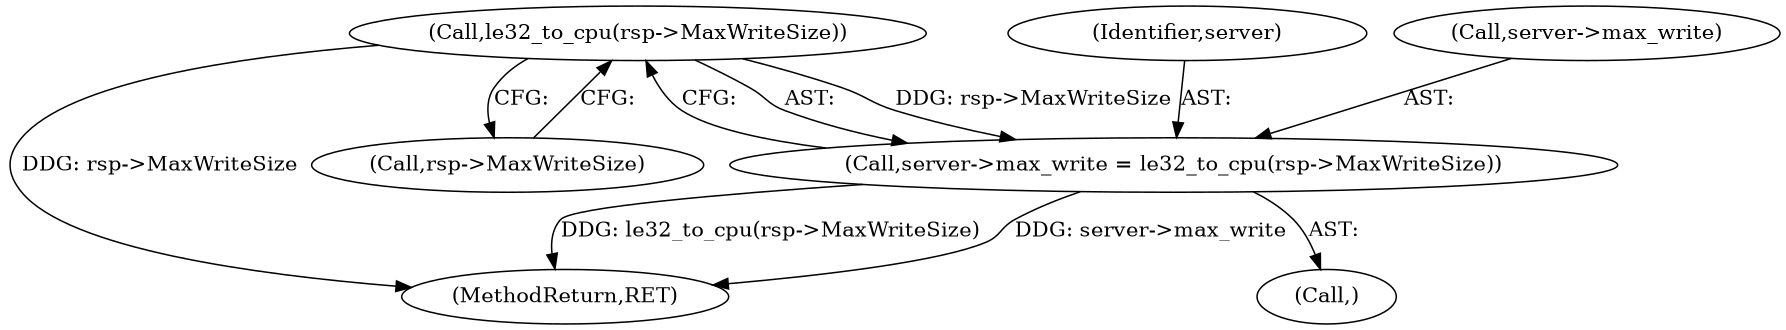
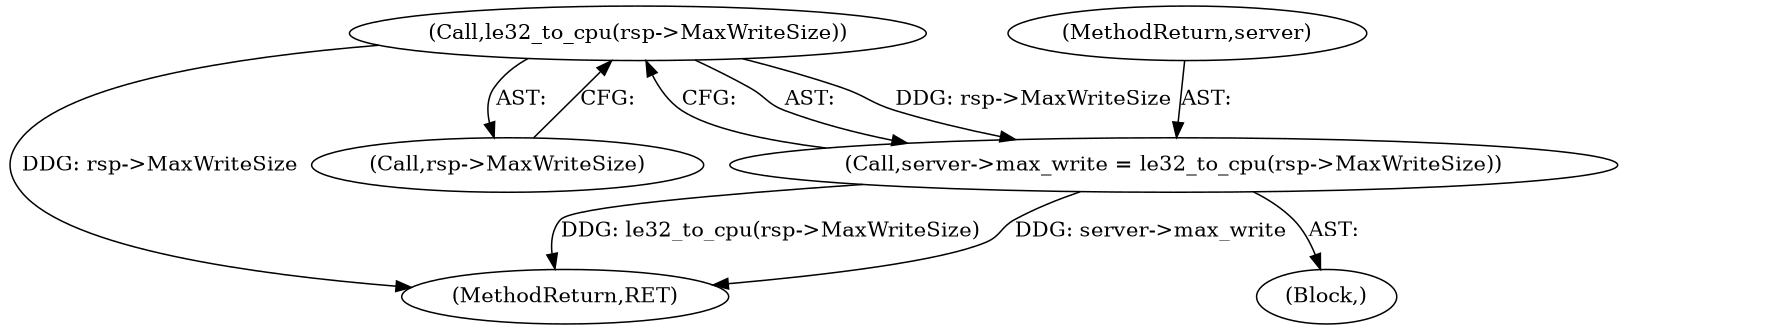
node "(Identifier,server)": label "(Identifier,server)" -> "(MethodReturn,server)"
node "(Call,server->max_write)": removed
edge "(Call,le32_to_cpu(rsp->MaxWriteSize))" -> "(Call,rsp->MaxWriteSize)": label "CFG: " -> "AST: "
node "(Call,)": label "(Call,)" -> "(Block,)"
